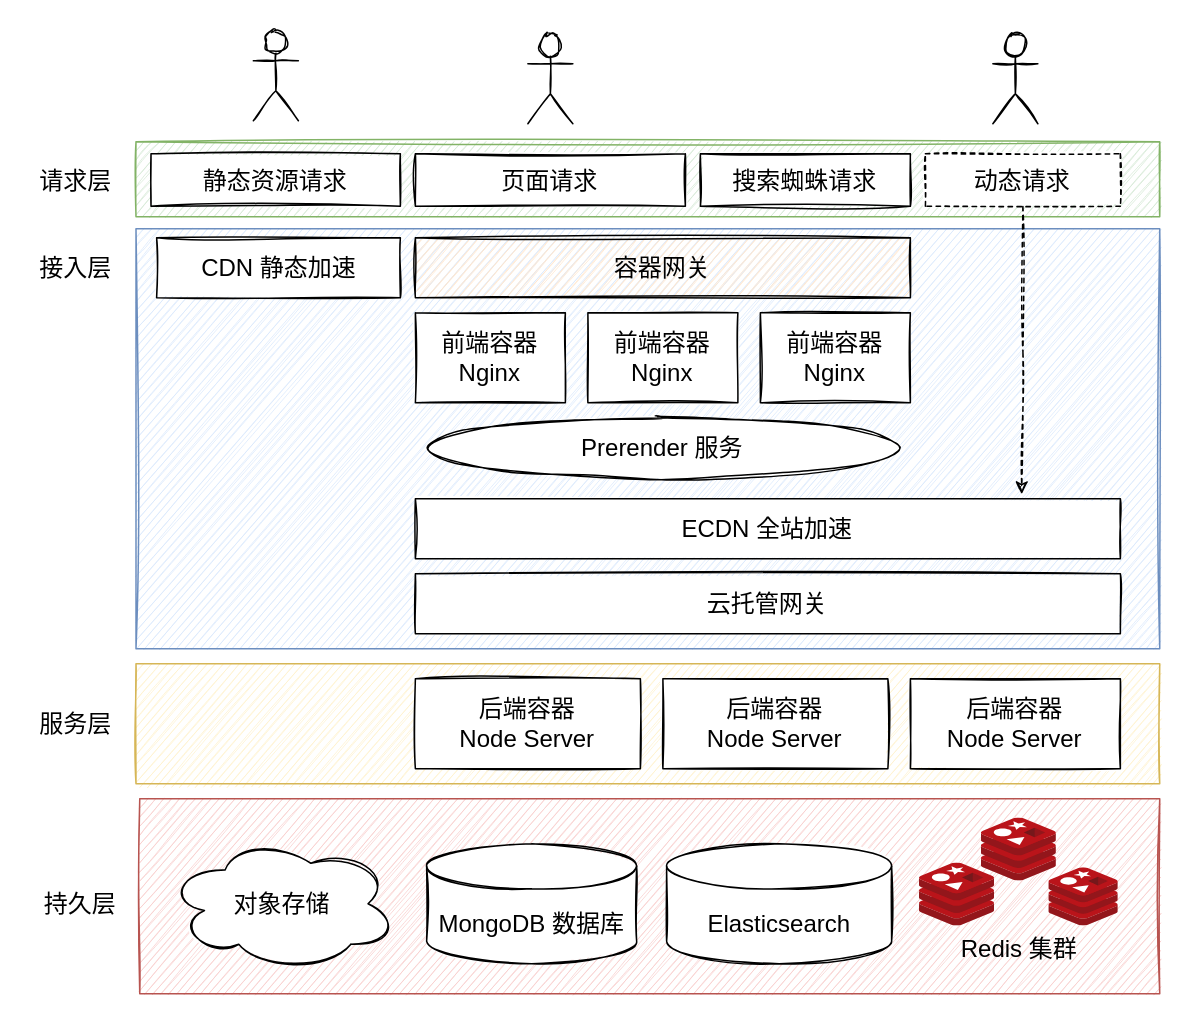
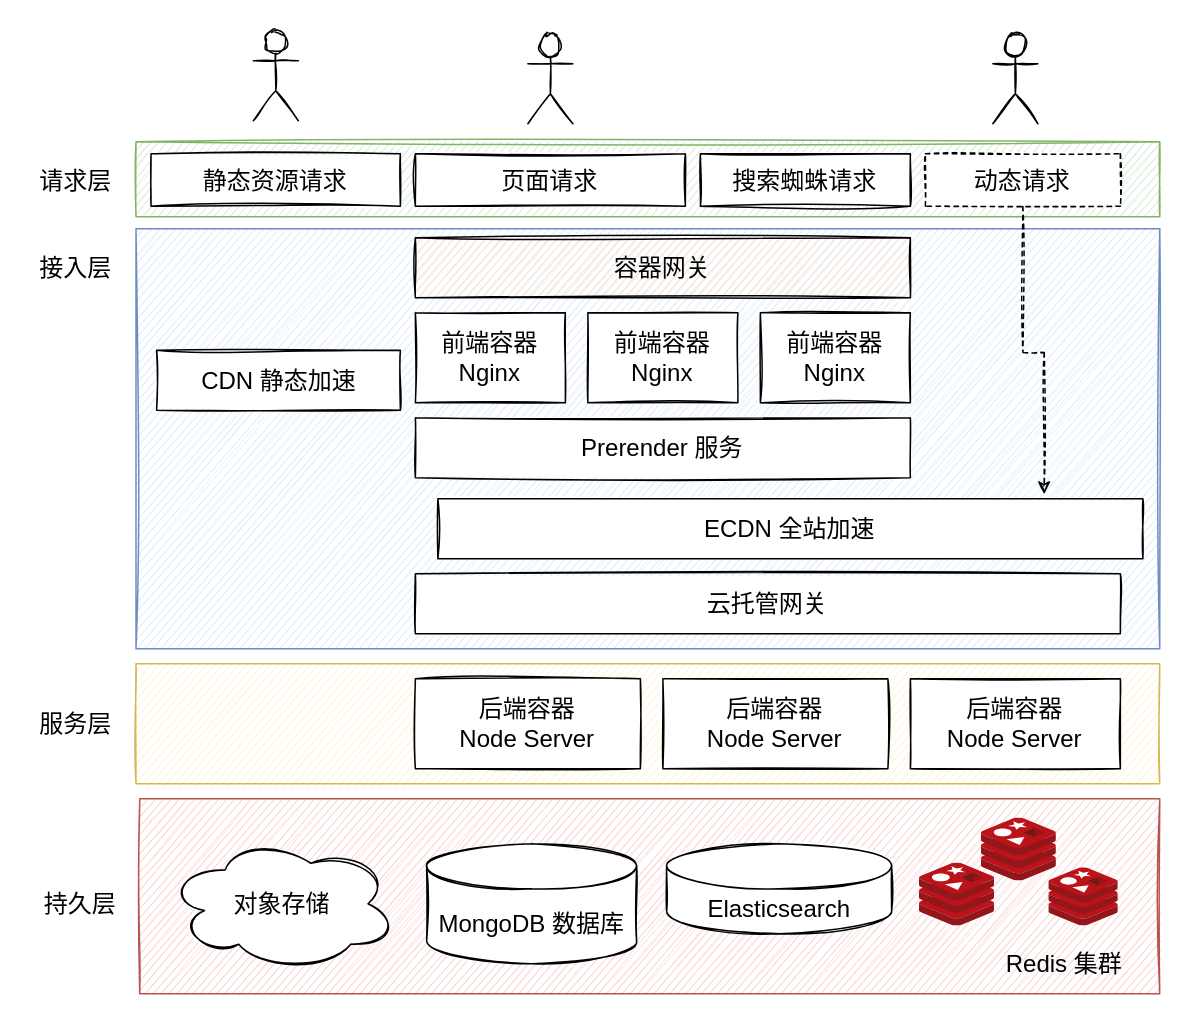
node "CDN 静态加速": moved (278, 268) -> (278, 380)
node "Prerender 服务": shape ellipse -> rectangle
node "ECDN 全站加速": moved (768, 529) -> (790, 529)
node "Elasticsearch": size 225x120 -> 225x90
node "Redis 集群": moved (1019, 949) -> (1064, 964)
